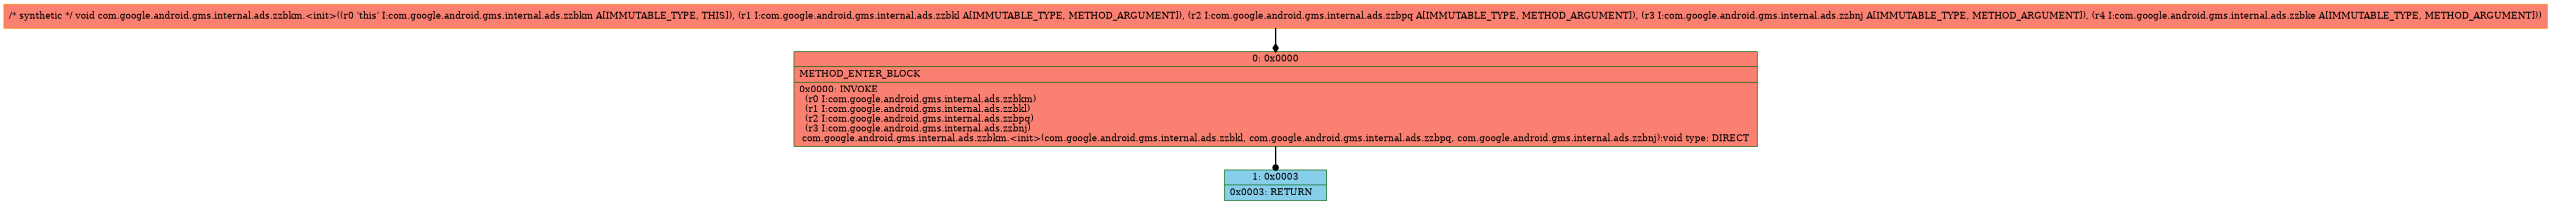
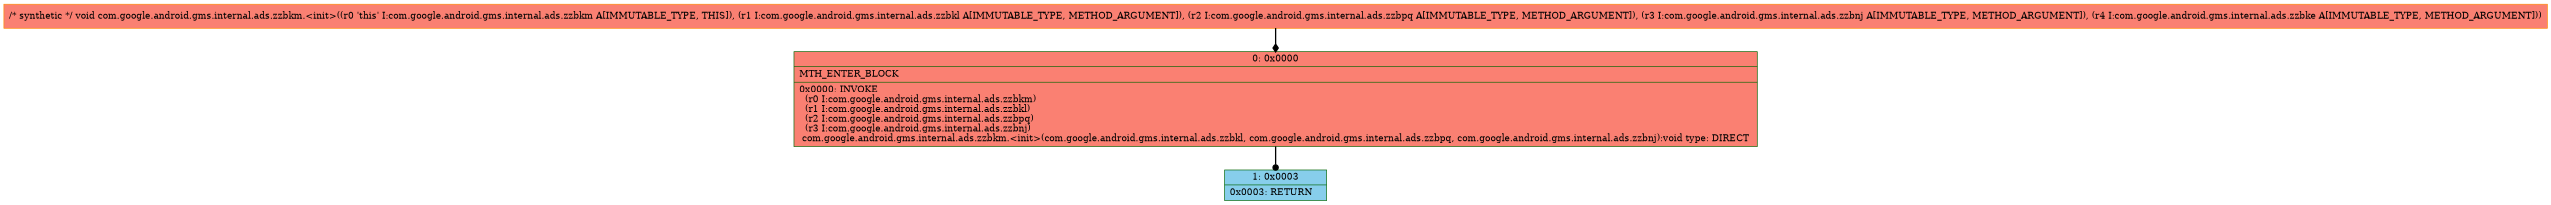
node "0: 0x0000": text "METHOD_ENTER_BLOCK" -> "MTH_ENTER_BLOCK"
